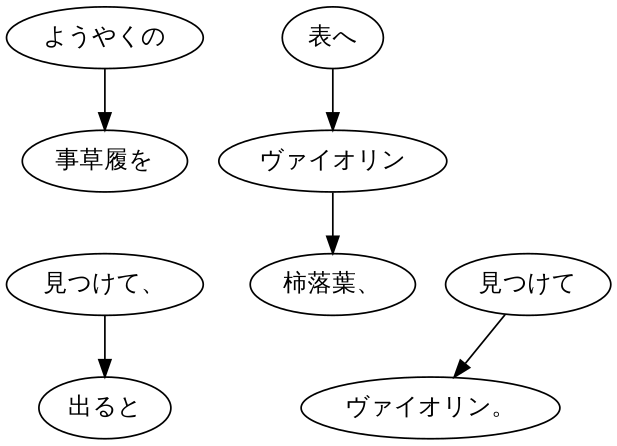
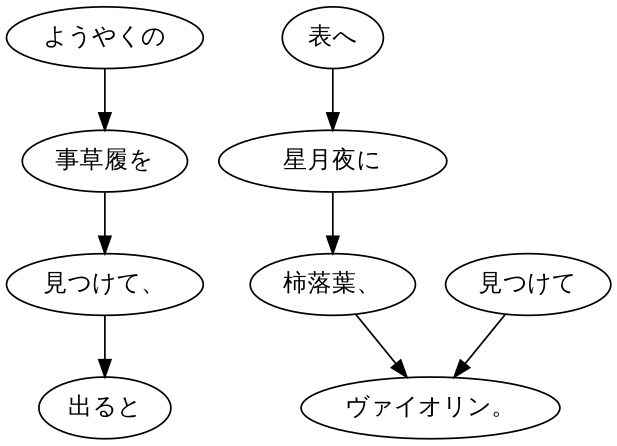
node "ヴァイオリン": label "ヴァイオリン" -> "星月夜に"
edge "事草履を" -> "見つけて、": added
edge "柿落葉、" -> "ヴァイオリン。": added
